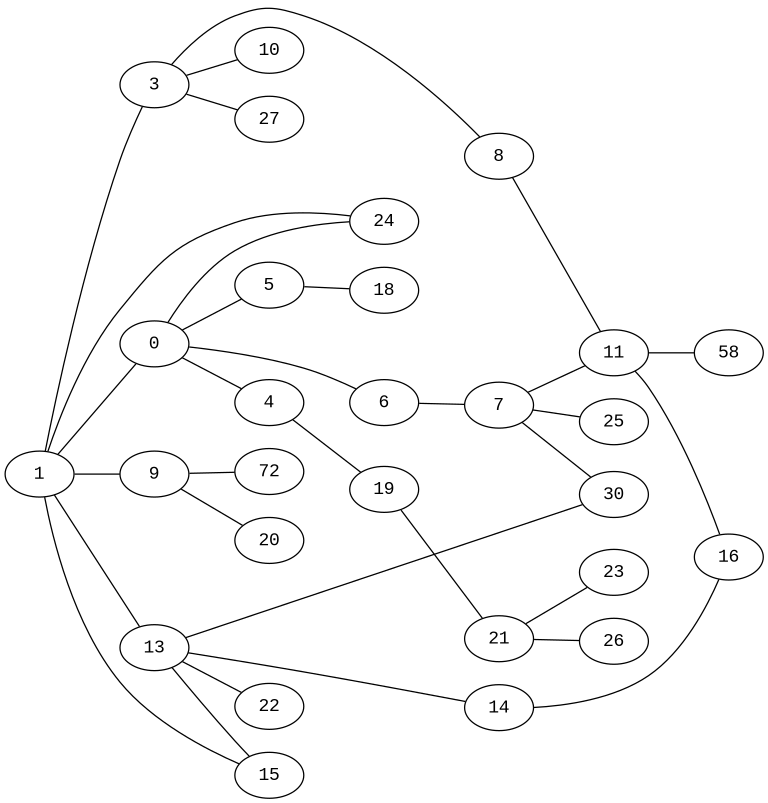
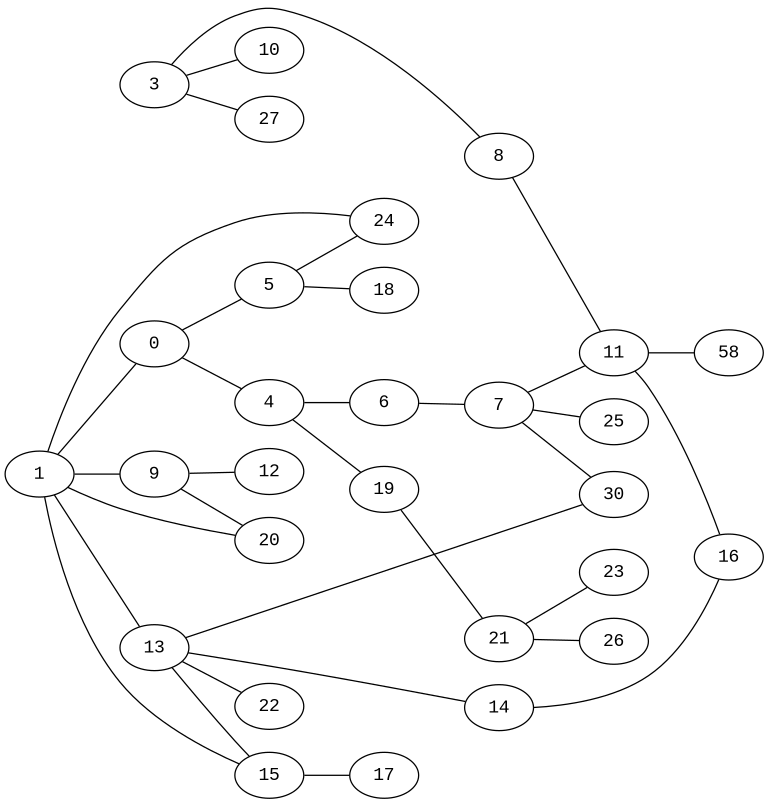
edge "24" -- "0": now "24" -- "5"
edge "3" -- "1": now "20" -- "1"
edge "0" -- "6": now "4" -- "6"
node "72": label "72" -> "12"
node "17": added
